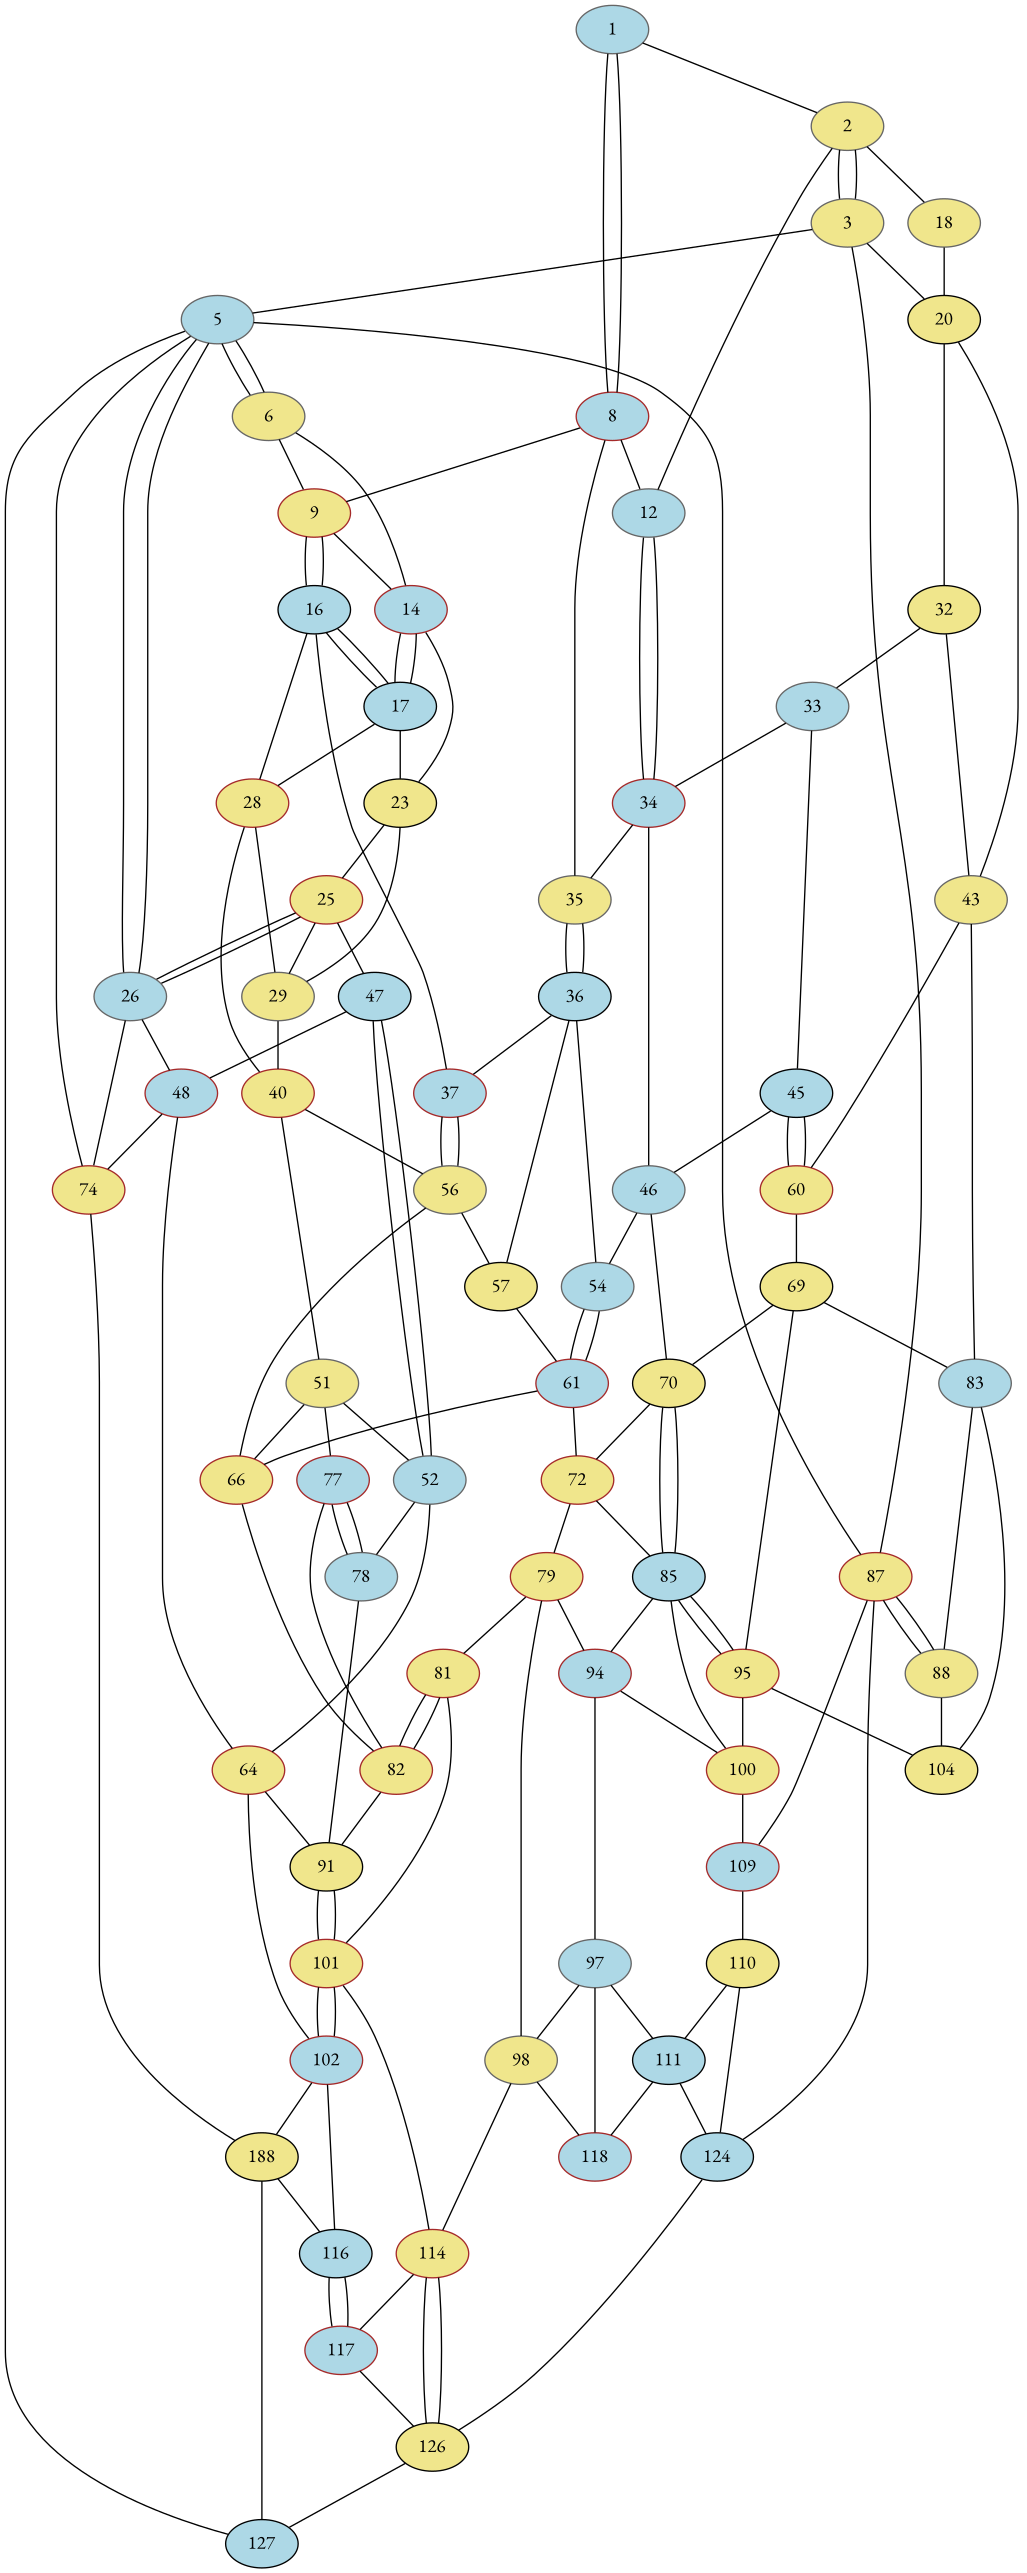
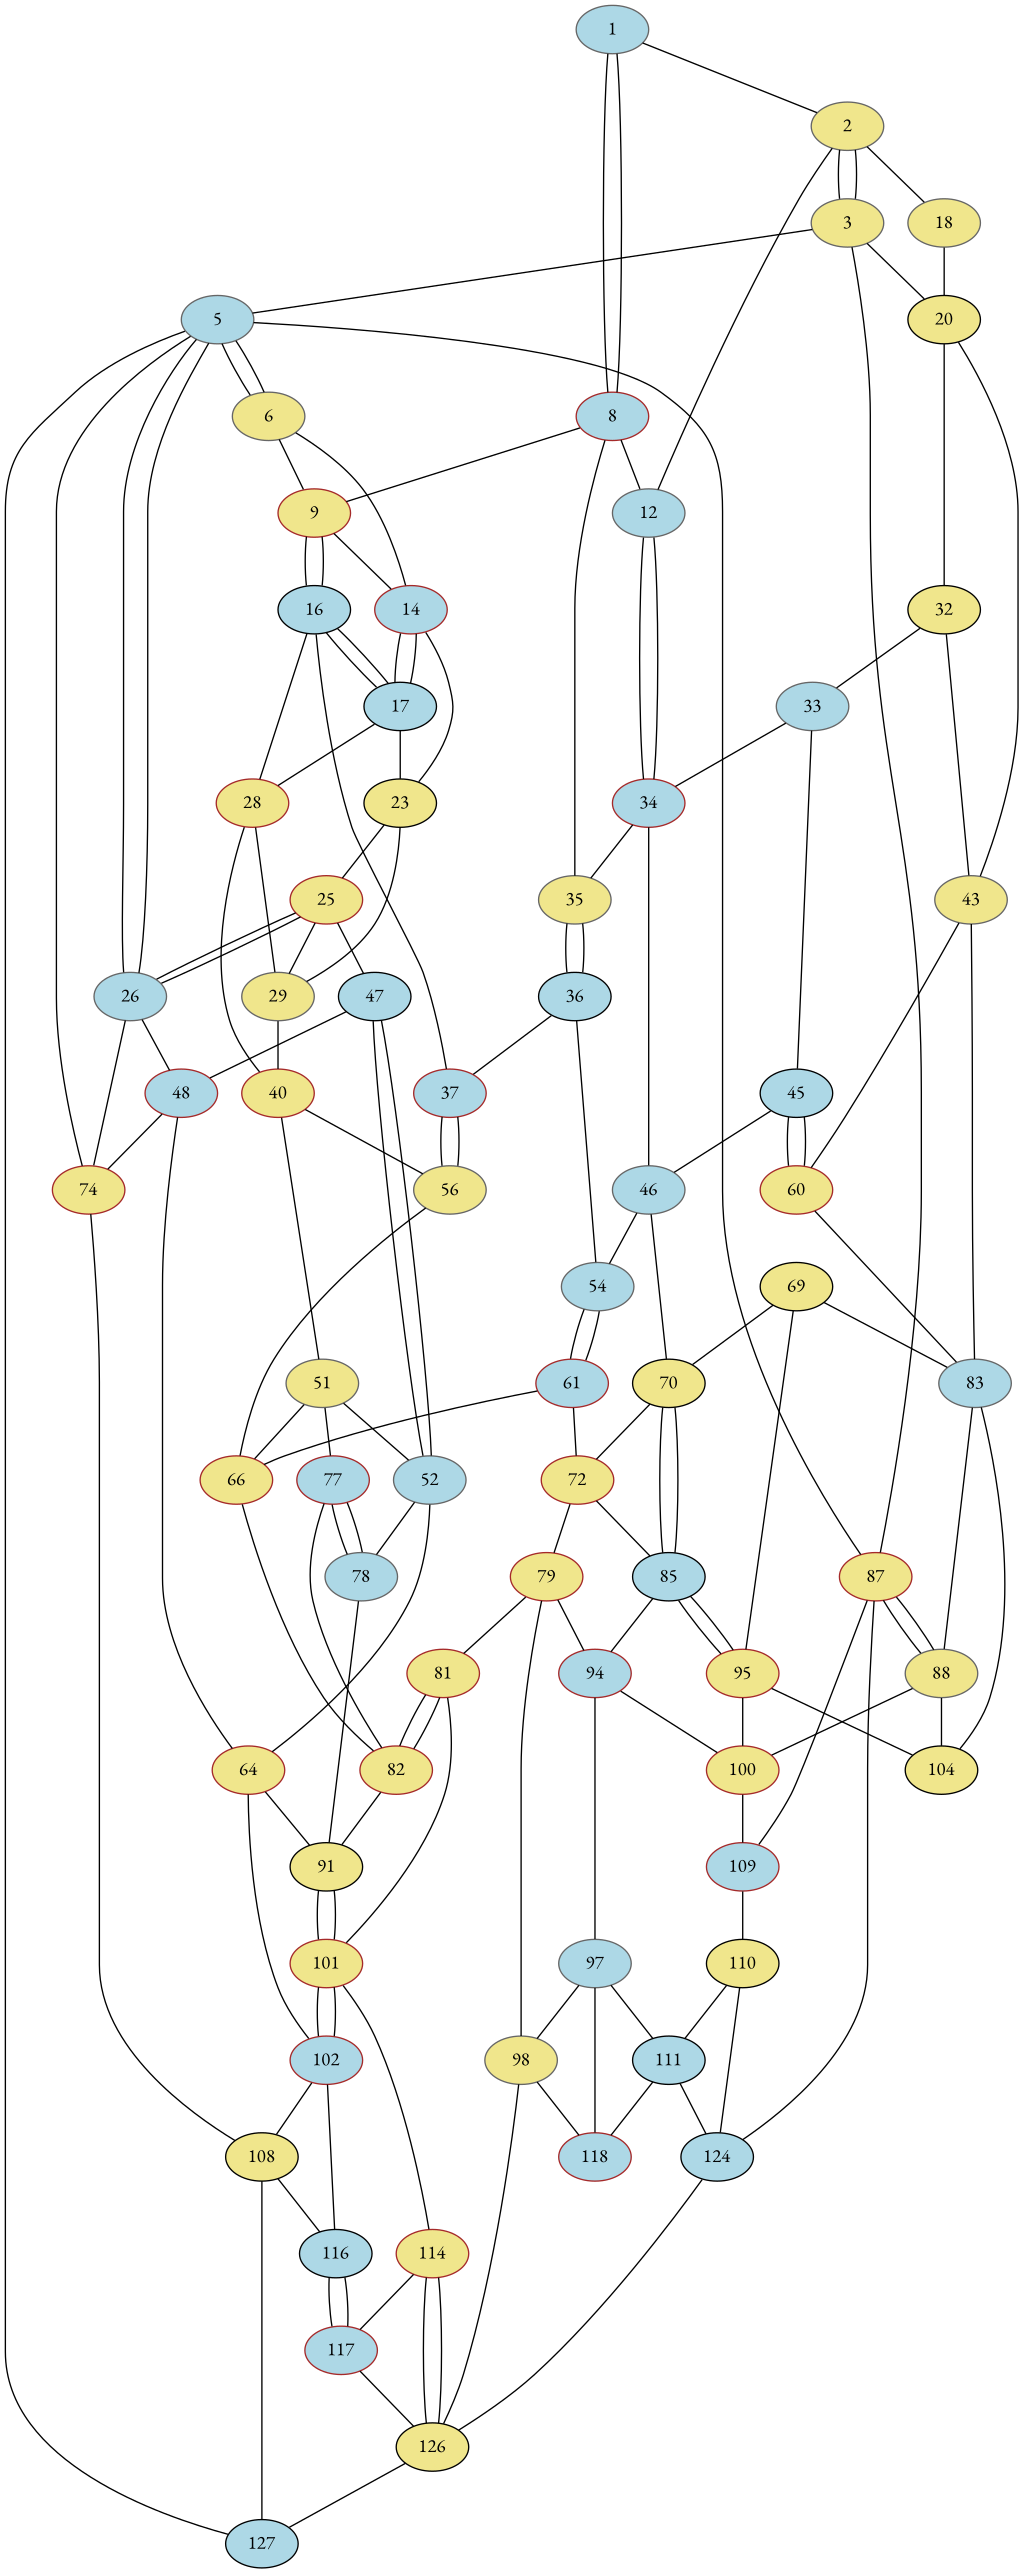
edge "60" -- "69": now "60" -- "83"
node "57": removed
edge "85" -- "100": now "88" -- "100"
node "188": label "188" -> "108"
edge "98" -- "114": now "98" -- "126"
